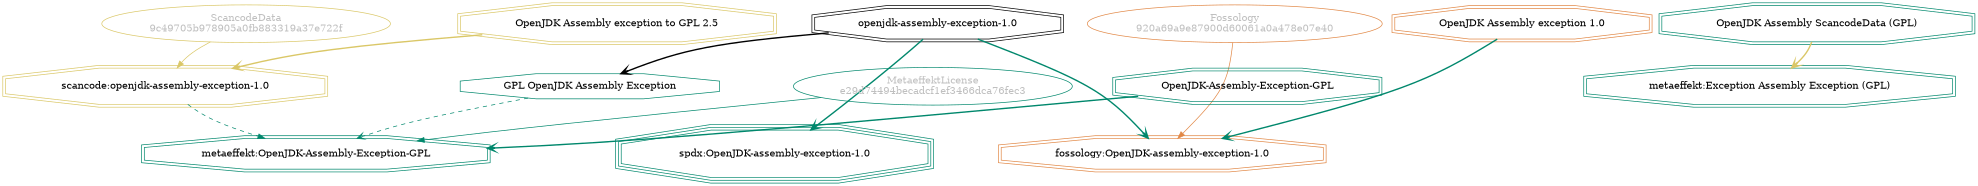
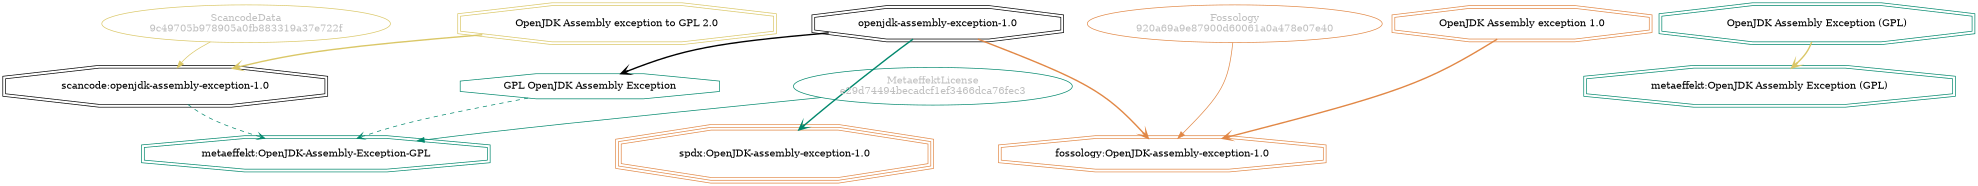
node "OpenJDK Assembly exception to GPL 2.5": label "OpenJDK Assembly exception to GPL 2.5" -> "OpenJDK Assembly exception to GPL 2.0"
node "OpenJDK Assembly ScancodeData (GPL)": label "OpenJDK Assembly ScancodeData (GPL)" -> "OpenJDK Assembly Exception (GPL)"
edge "openjdk-assembly-exception-1.0" -> "fossology:OpenJDK-assembly-exception-1.0": color #00876c -> #e18745
edge "openjdk-assembly-exception-1.0" -> "spdx:OpenJDK-assembly-exception-1.0": reversed
node "scancode:openjdk-assembly-exception-1.0": color #dac767 -> black
node "OpenJDK-Assembly-Exception-GPL": removed
node "metaeffekt:Exception Assembly Exception (GPL)": label "metaeffekt:Exception Assembly Exception (GPL)" -> "metaeffekt:OpenJDK Assembly Exception (GPL)"
edge "OpenJDK Assembly exception 1.0" -> "fossology:OpenJDK-assembly-exception-1.0": color #00876c -> #e18745
edge "scancode:openjdk-assembly-exception-1.0" -> "metaeffekt:OpenJDK-Assembly-Exception-GPL": arrowhead normal -> vee
node "spdx:OpenJDK-assembly-exception-1.0": color #00876c -> #e18745
